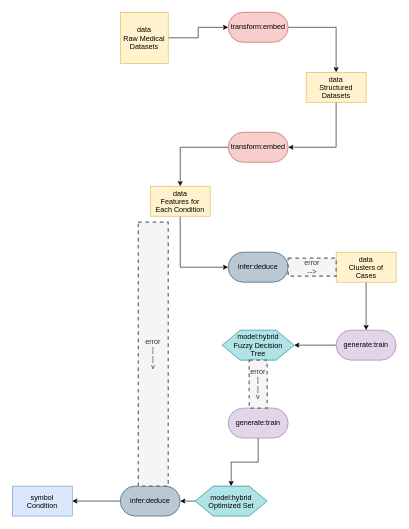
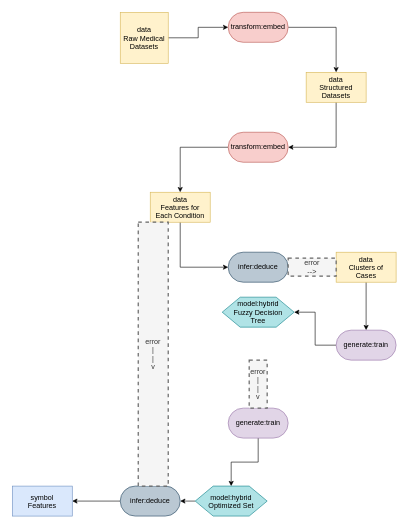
node "data Features for Each Condition": moved (180, 201) -> (180, 207)
node "model:hybrid Fuzzy Decision Tree": moved (258, 345) -> (258, 312)
node "symbol Condition": label "symbol Condition" -> "symbol Features"
